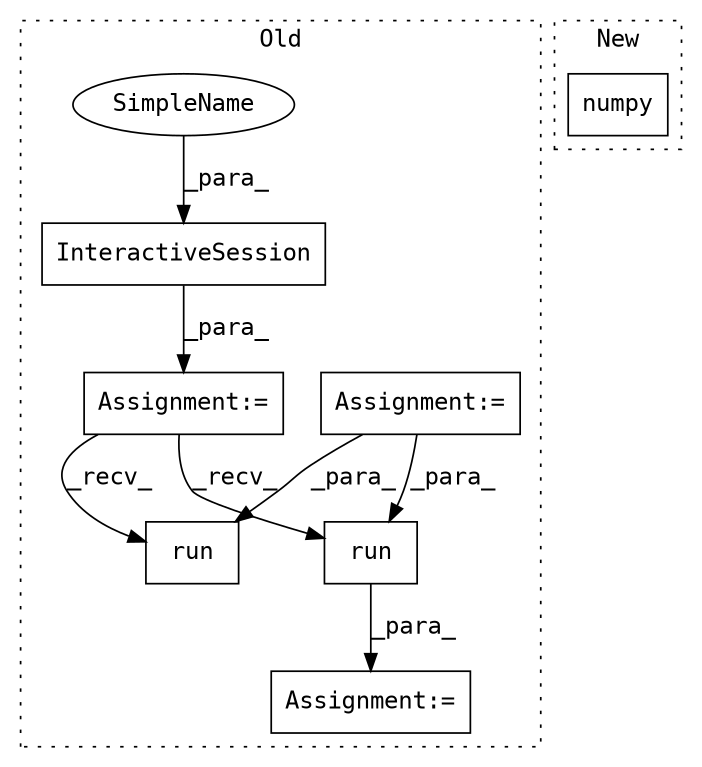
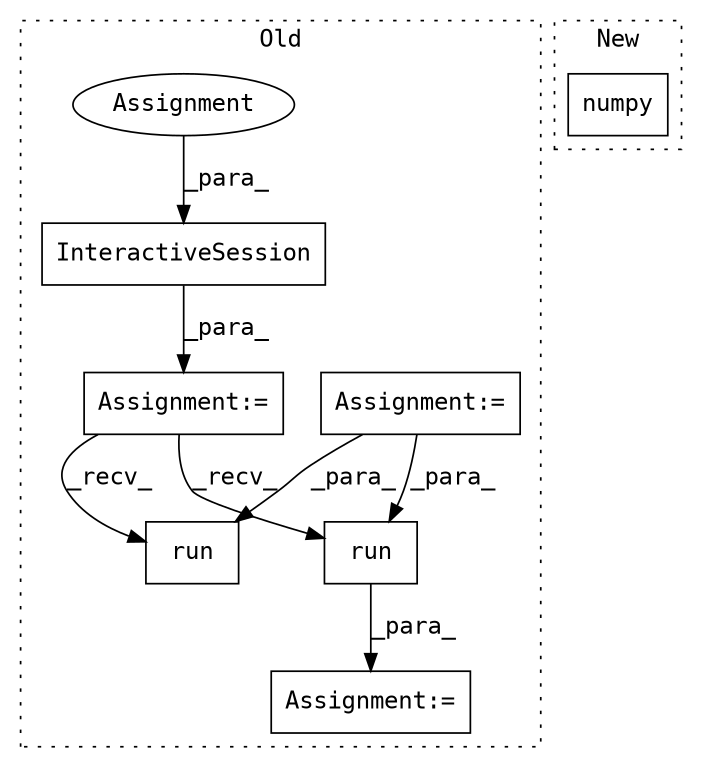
node "SimpleName": label "SimpleName" -> "Assignment"
